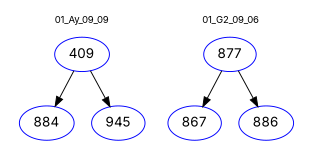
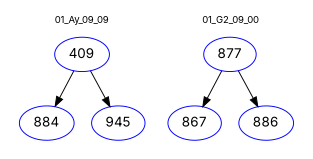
cluster "01_G2_09_06": label "01_G2_09_06" -> "01_G2_09_00"
